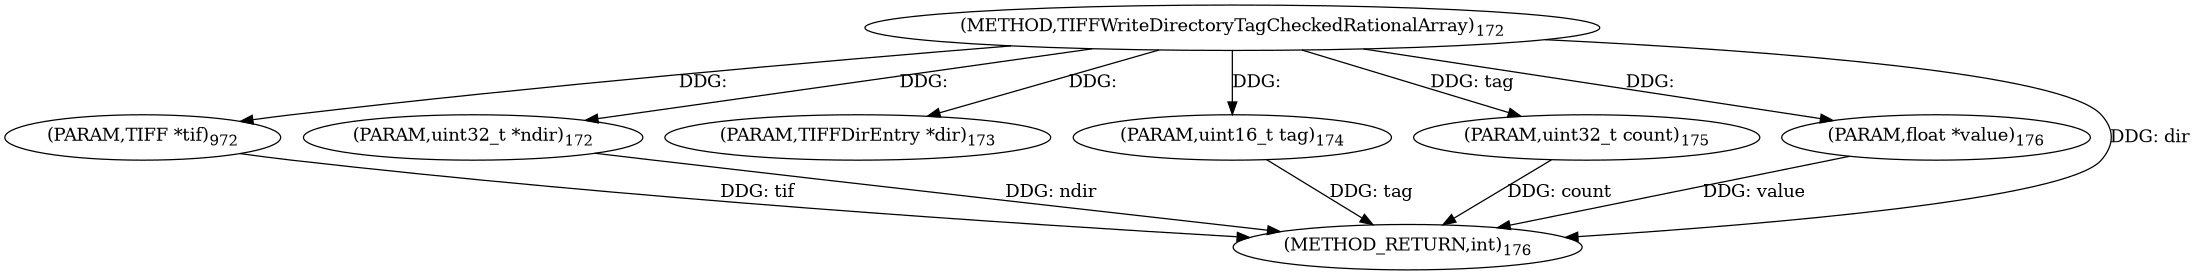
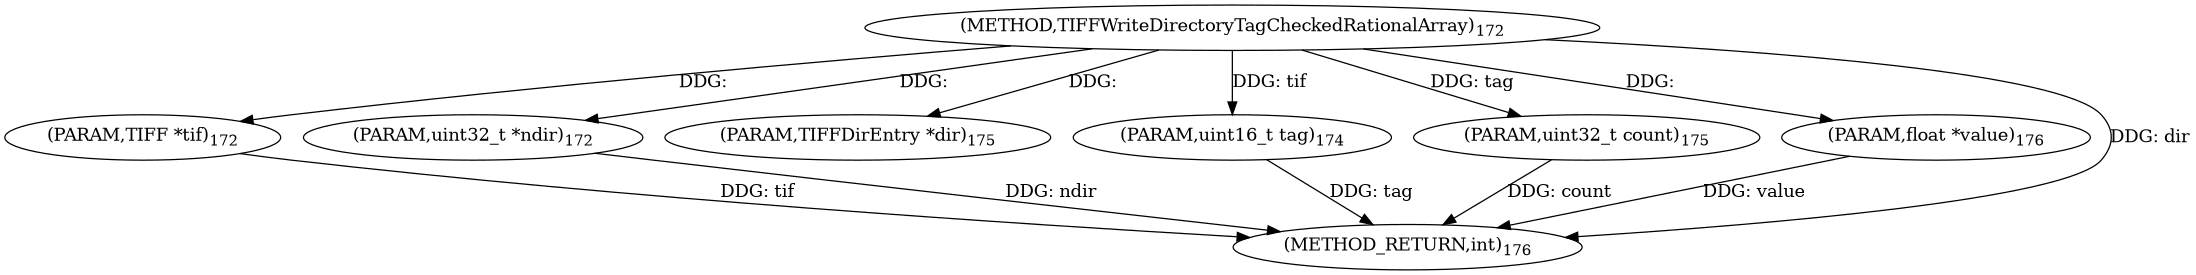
edge "(METHOD,TIFFWriteDirectoryTagCheckedRationalArray)" -> "(PARAM,uint16_t tag)": label "DDG: " -> "DDG: tif"
node "(PARAM,TIFF *tif)": text "972" -> "172"
node "(PARAM,TIFFDirEntry *dir)": text "173" -> "175"
